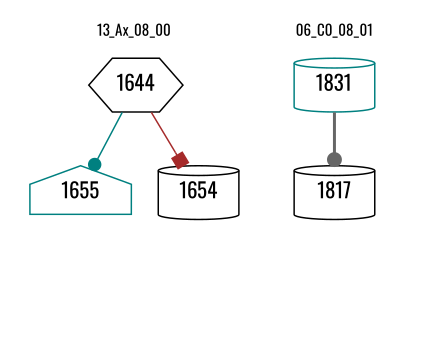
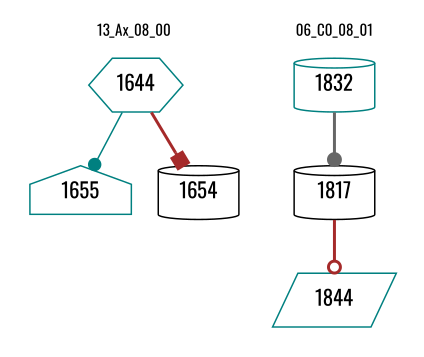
node "1644": color black -> teal
node "1831": label "1831" -> "1832"
edge "1644" -> "1654": style solid -> bold
node "1844": added
